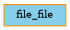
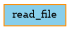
node "file_file": label "file_file" -> "read_file"
